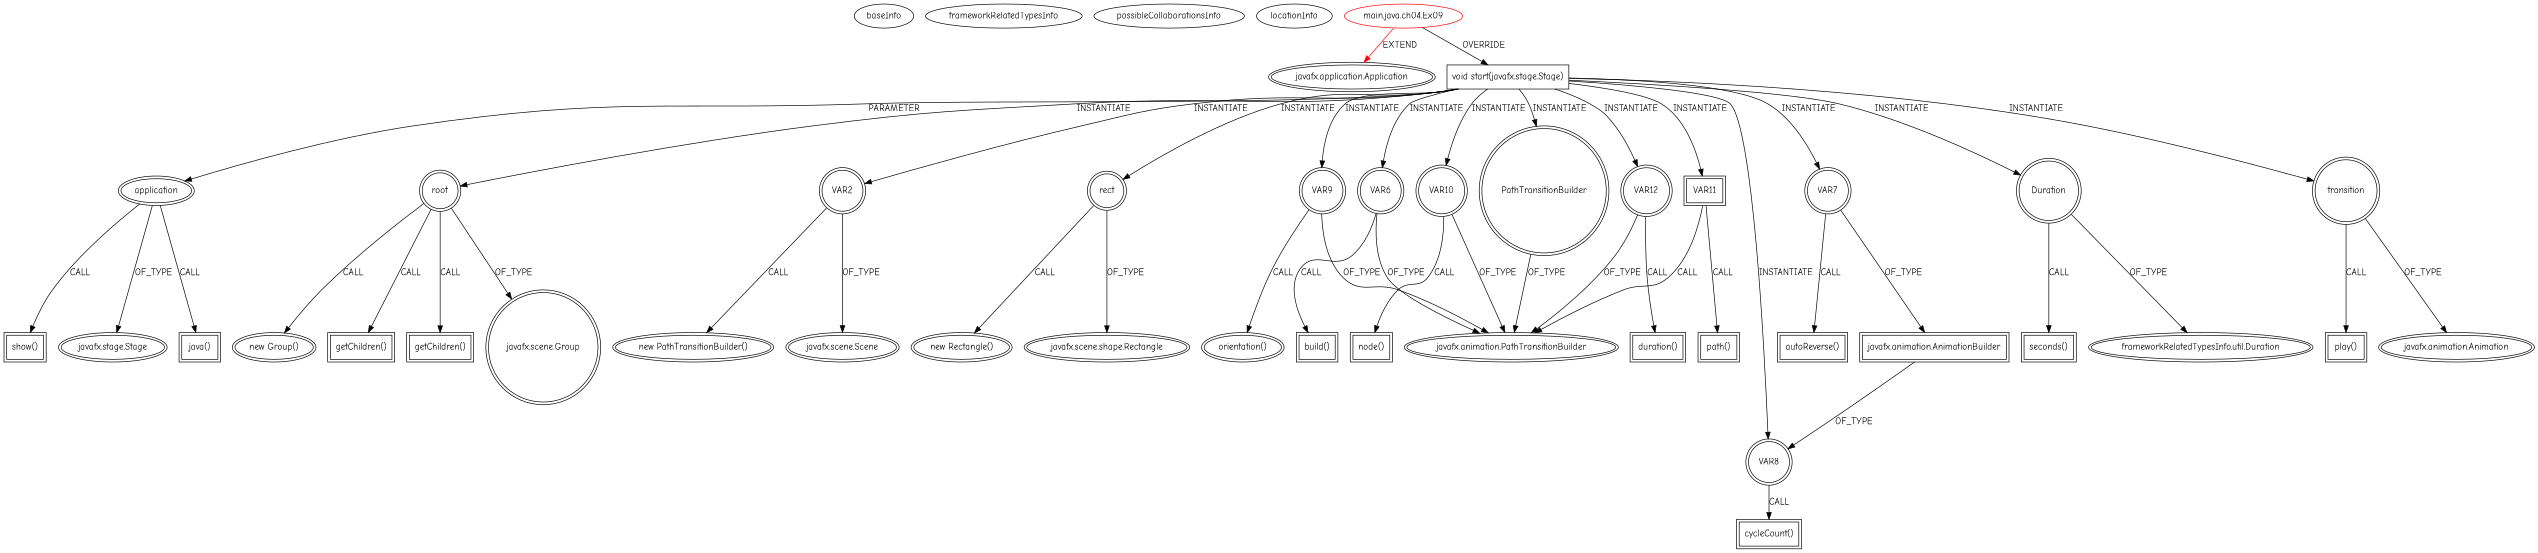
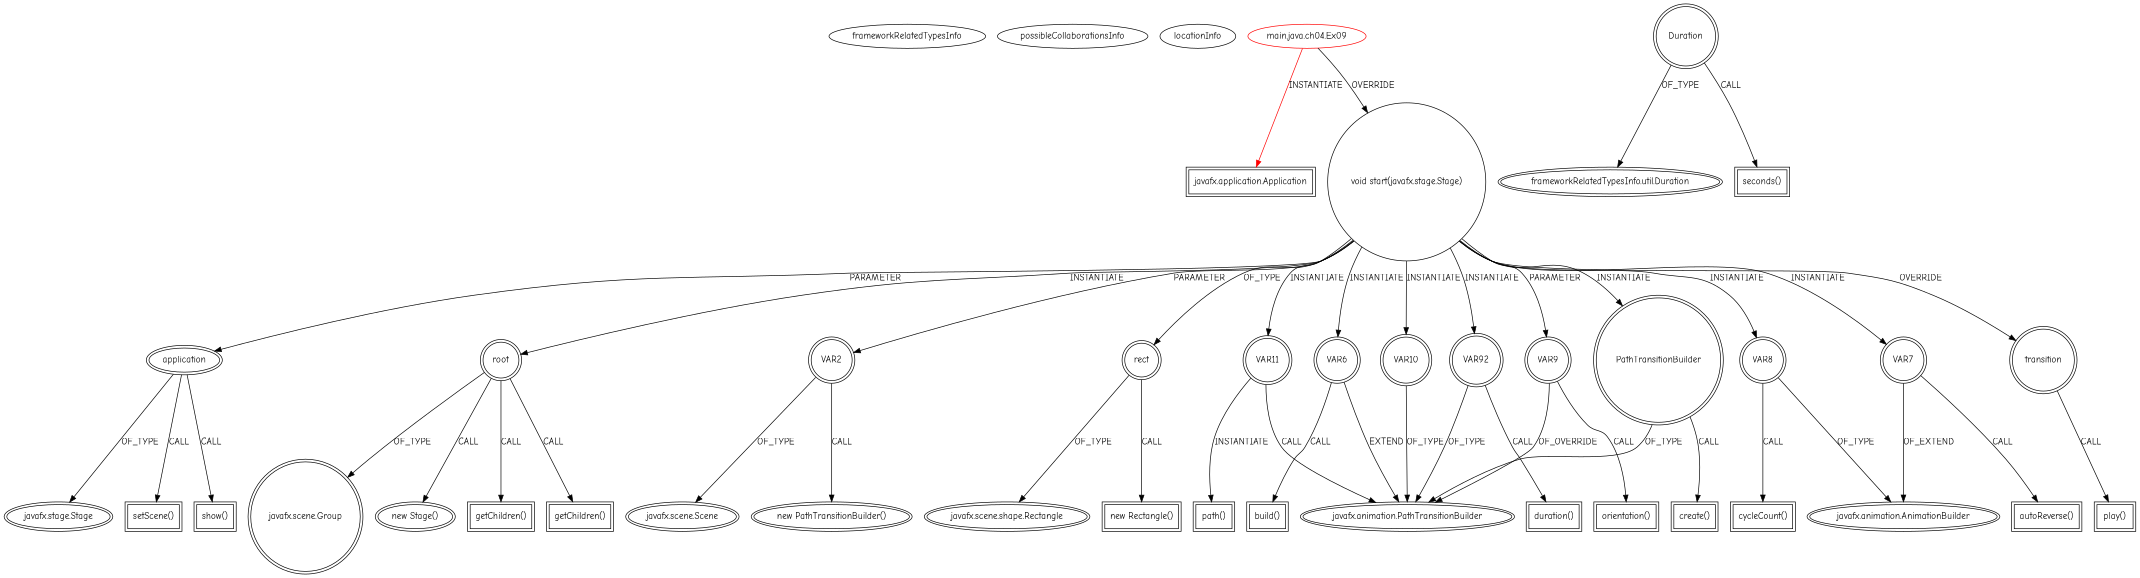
node "baseInfo": removed
edge "main.java.ch04.Ex09" -> "javafx.application.Application": label "EXTEND" -> "INSTANTIATE"
node "javafx.application.Application": shape ellipse -> box
node "void start(javafx.stage.Stage)": shape box -> circle
edge "void start(javafx.stage.Stage)" -> "Duration": removed, label "INSTANTIATE"
edge "void start(javafx.stage.Stage)" -> "VAR2": label "INSTANTIATE" -> "PARAMETER"
edge "void start(javafx.stage.Stage)" -> "rect": label "INSTANTIATE" -> "OF_TYPE"
edge "void start(javafx.stage.Stage)" -> "VAR9": label "INSTANTIATE" -> "PARAMETER"
edge "void start(javafx.stage.Stage)" -> "transition": label "INSTANTIATE" -> "OVERRIDE"
node "VAR12": label "VAR12" -> "VAR92"
node "VAR11": shape box -> circle
edge "VAR9" -> "javafx.animation.PathTransitionBuilder": label "OF_TYPE" -> "OF_OVERRIDE"
edge "VAR6" -> "javafx.animation.PathTransitionBuilder": label "OF_TYPE" -> "EXTEND"
edge "VAR11" -> "path()": label "CALL" -> "INSTANTIATE"
edge "VAR7" -> "javafx.animation.AnimationBuilder": label "OF_TYPE" -> "OF_EXTEND"
node "java()": label "java()" -> "setScene()"
node "new Group()": label "new Group()" -> "new Stage()"
node "new Rectangle()": shape ellipse -> box
node "orientation()": shape ellipse -> box
node "node()": removed
node "javafx.animation.AnimationBuilder": shape box -> ellipse
node "javafx.animation.Animation": removed
edge "javafx.animation.AnimationBuilder" -> "VAR8": reversed
node "create()": added
